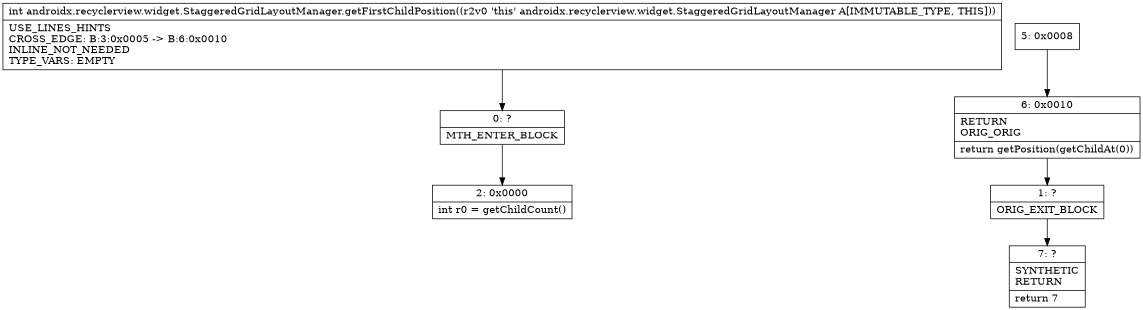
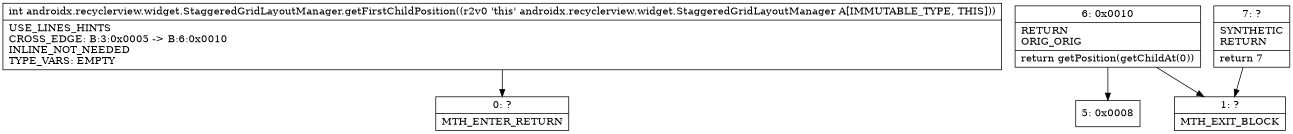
edge "5: 0x0008" -> "6: 0x0010": reversed
node "0: ?": text "MTH_ENTER_BLOCK" -> "MTH_ENTER_RETURN"
node "2: 0x0000": removed
node "1: ?": text "ORIG_EXIT_BLOCK" -> "MTH_EXIT_BLOCK"
edge "1: ?" -> "7: ?": reversed
